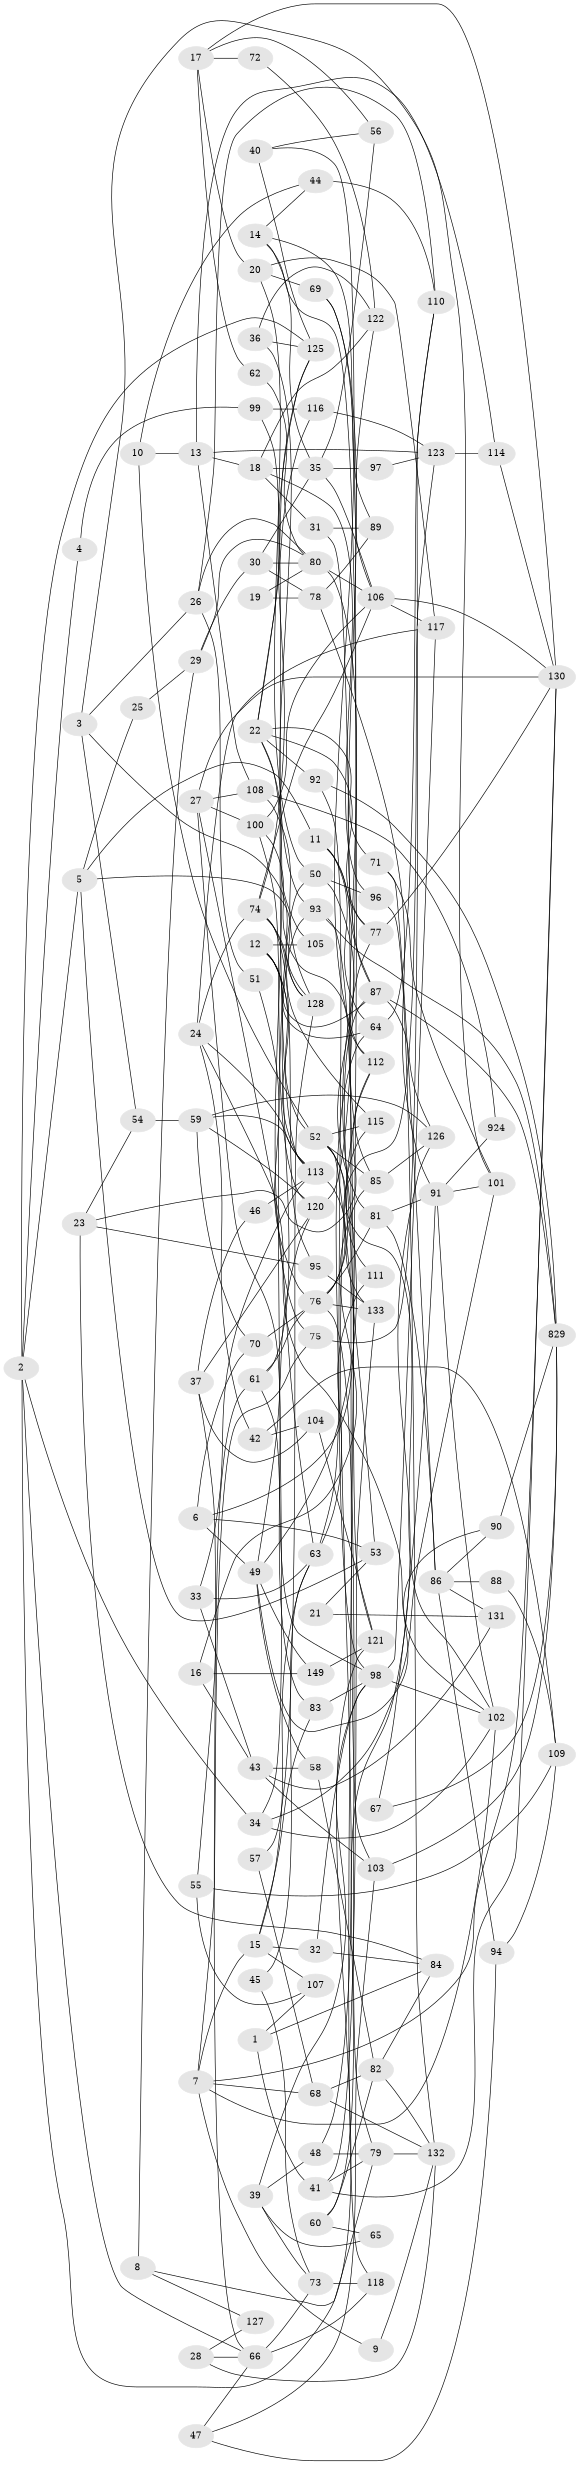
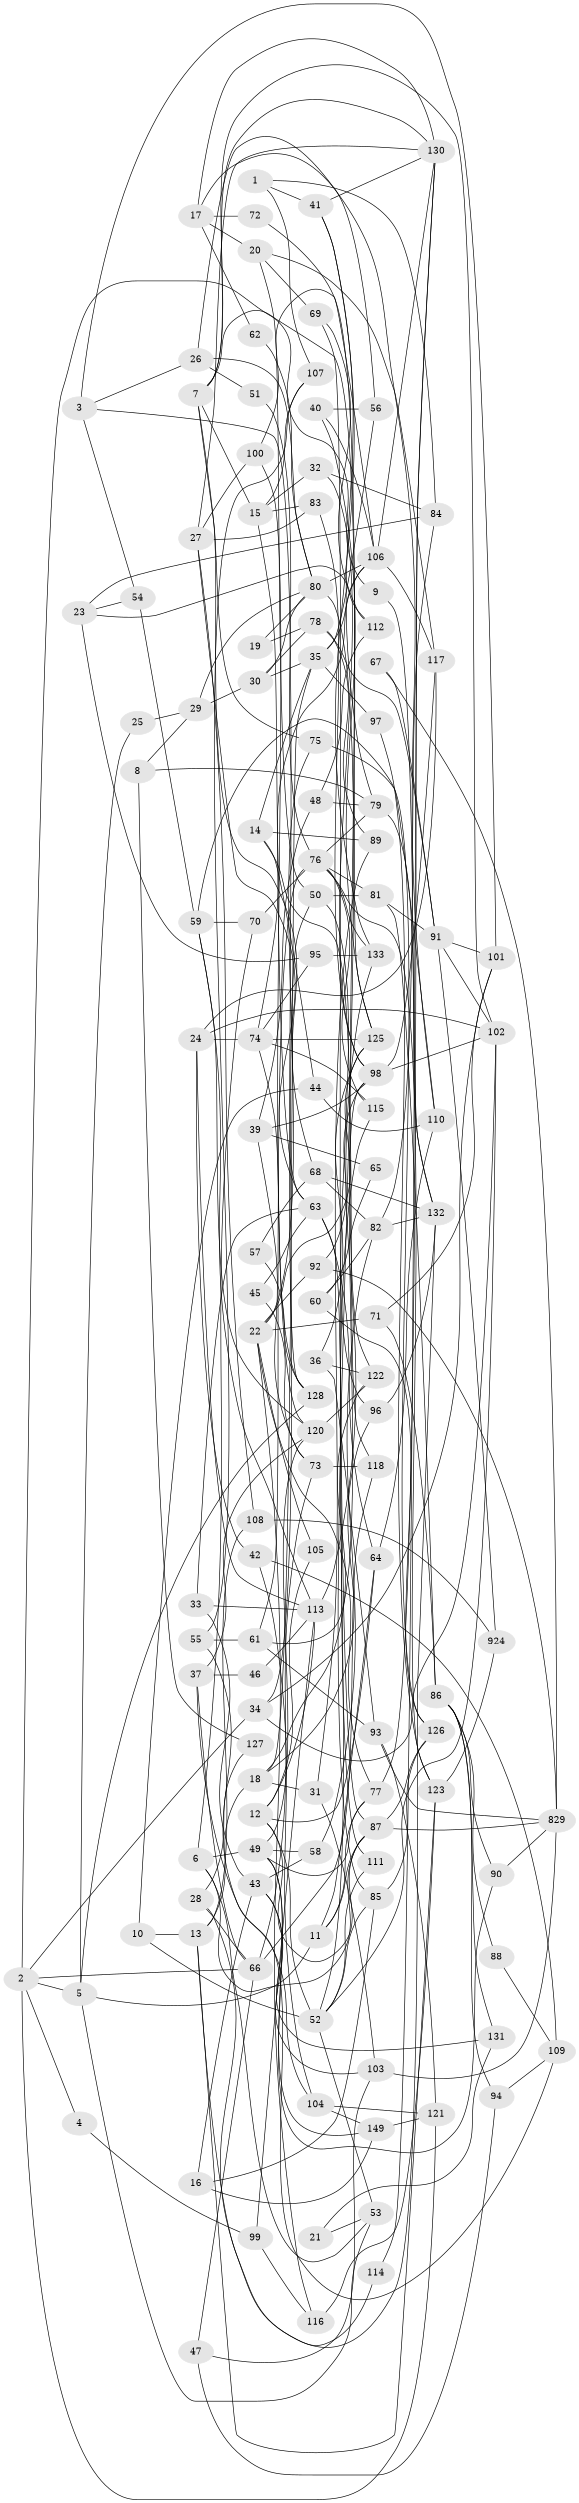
edge "123" -- "114": now "123" -- "924"
edge "108" -- "128": removed
edge "100" -- "112": removed
edge "104" -- "149": added
